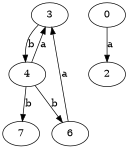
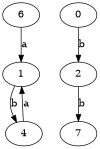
node "3": label "3" -> "1"
edge "0" -> "2": label "a" -> "b"
edge "4" -> "7": now "2" -> "7"
edge "4" -> "6": removed, label "b"
